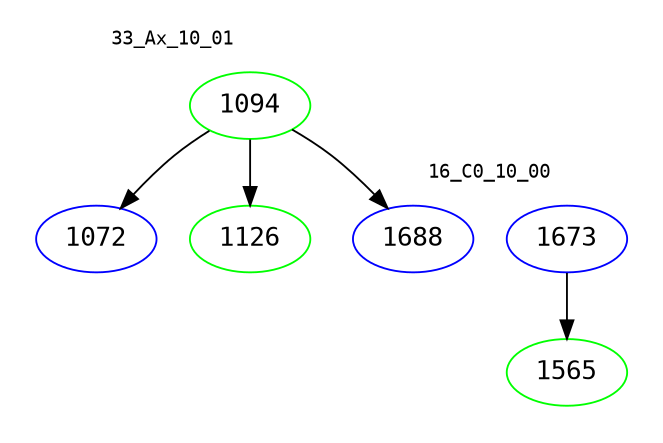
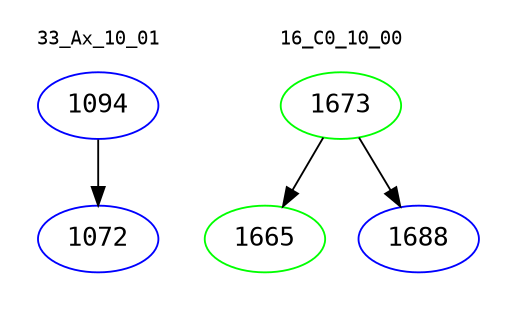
node "1094": color green -> blue
edge "1094" -> "1688": now "1673" -> "1688"
node "1126": removed
node "1673": color blue -> green
node "1565": label "1565" -> "1665"
